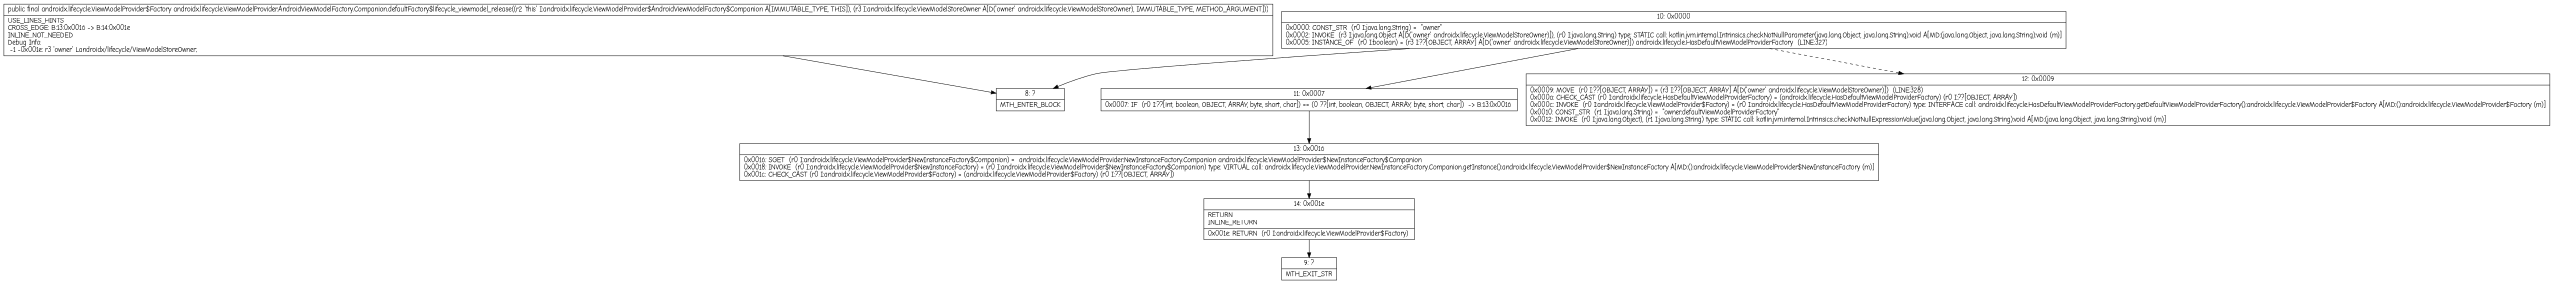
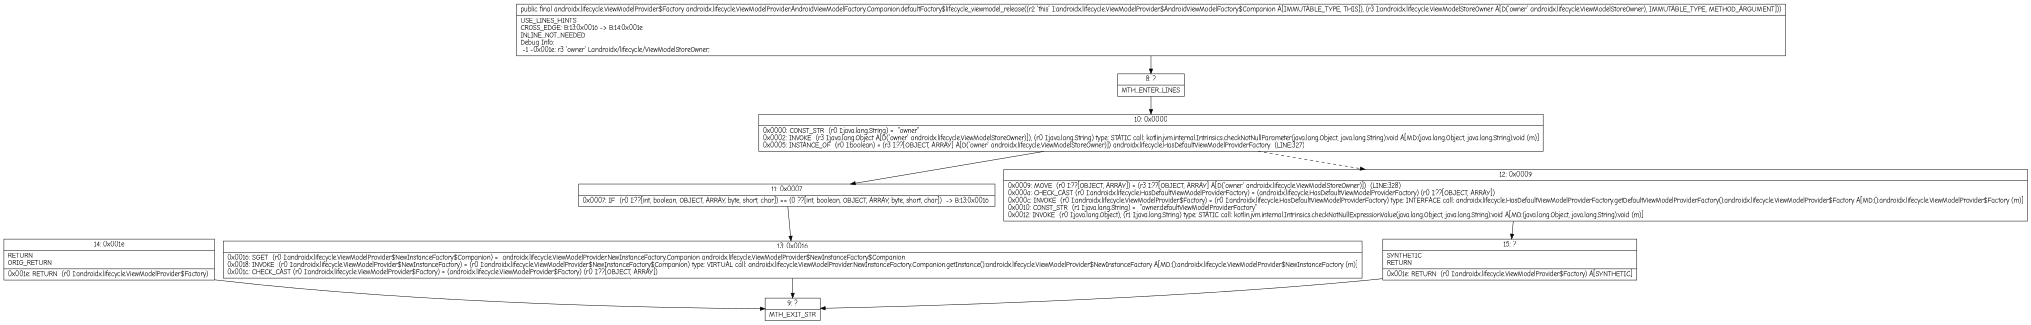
edge "10: 0x0000" -> "8: ?": reversed
node "8: ?": text "MTH_ENTER_BLOCK" -> "MTH_ENTER_LINES"
edge "13: 0x0016" -> "14: 0x001e": now "13: 0x0016" -> "9: ?"
node "14: 0x001e": text "INLINE_RETURN" -> "ORIG_RETURN"
node "15: ?": added
